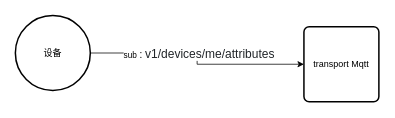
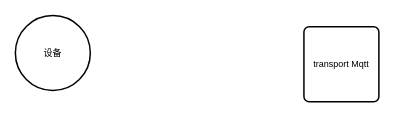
edge "设备" -> "transport Mqtt": removed, label "sub：v1/devices/me/attributes"
